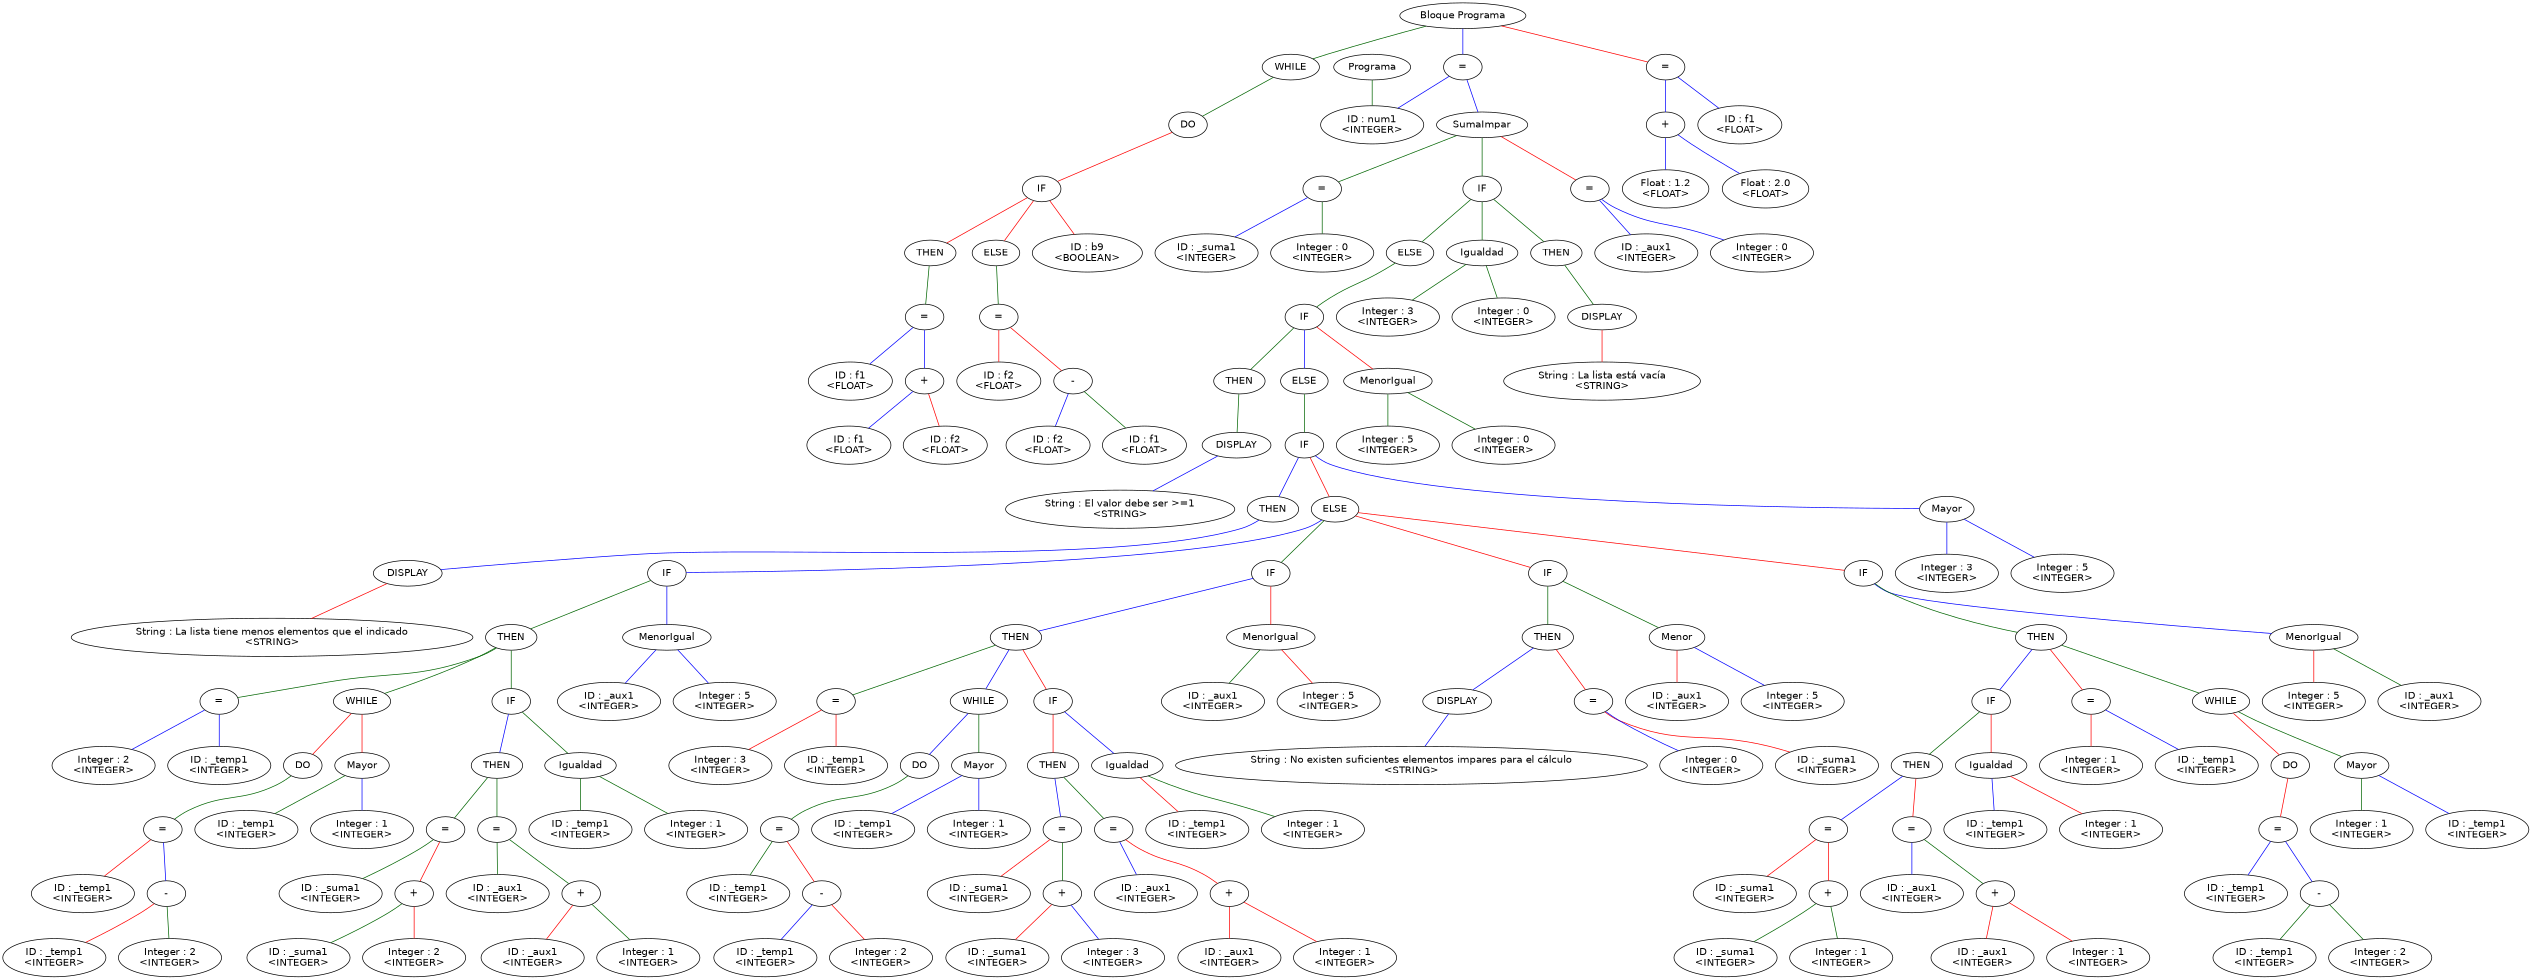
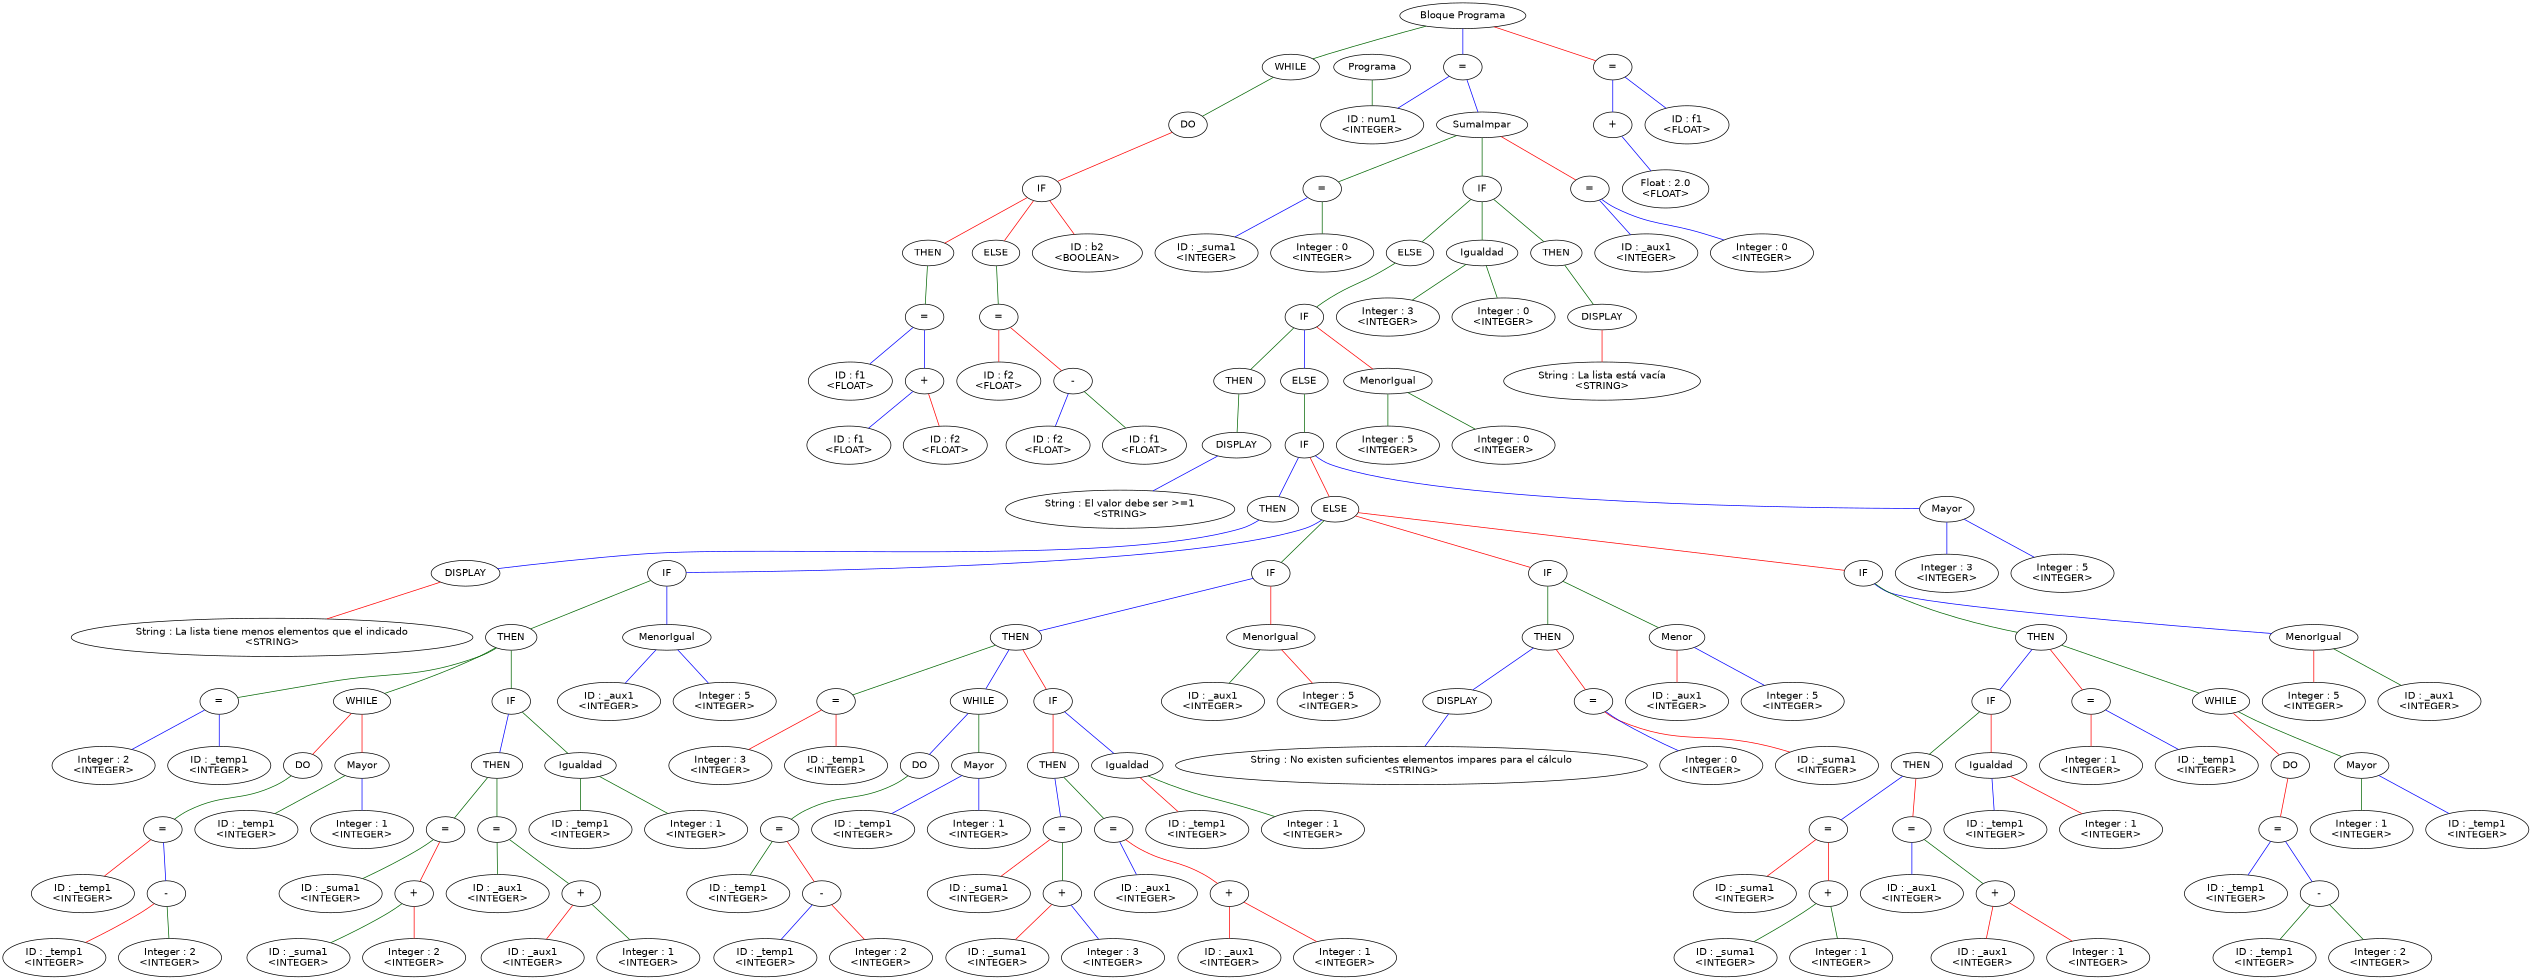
node "Float : 1.2 <FLOAT>": removed
node "ID : b9 <BOOLEAN>": label "ID : b9 <BOOLEAN>" -> "ID : b2 <BOOLEAN>"
